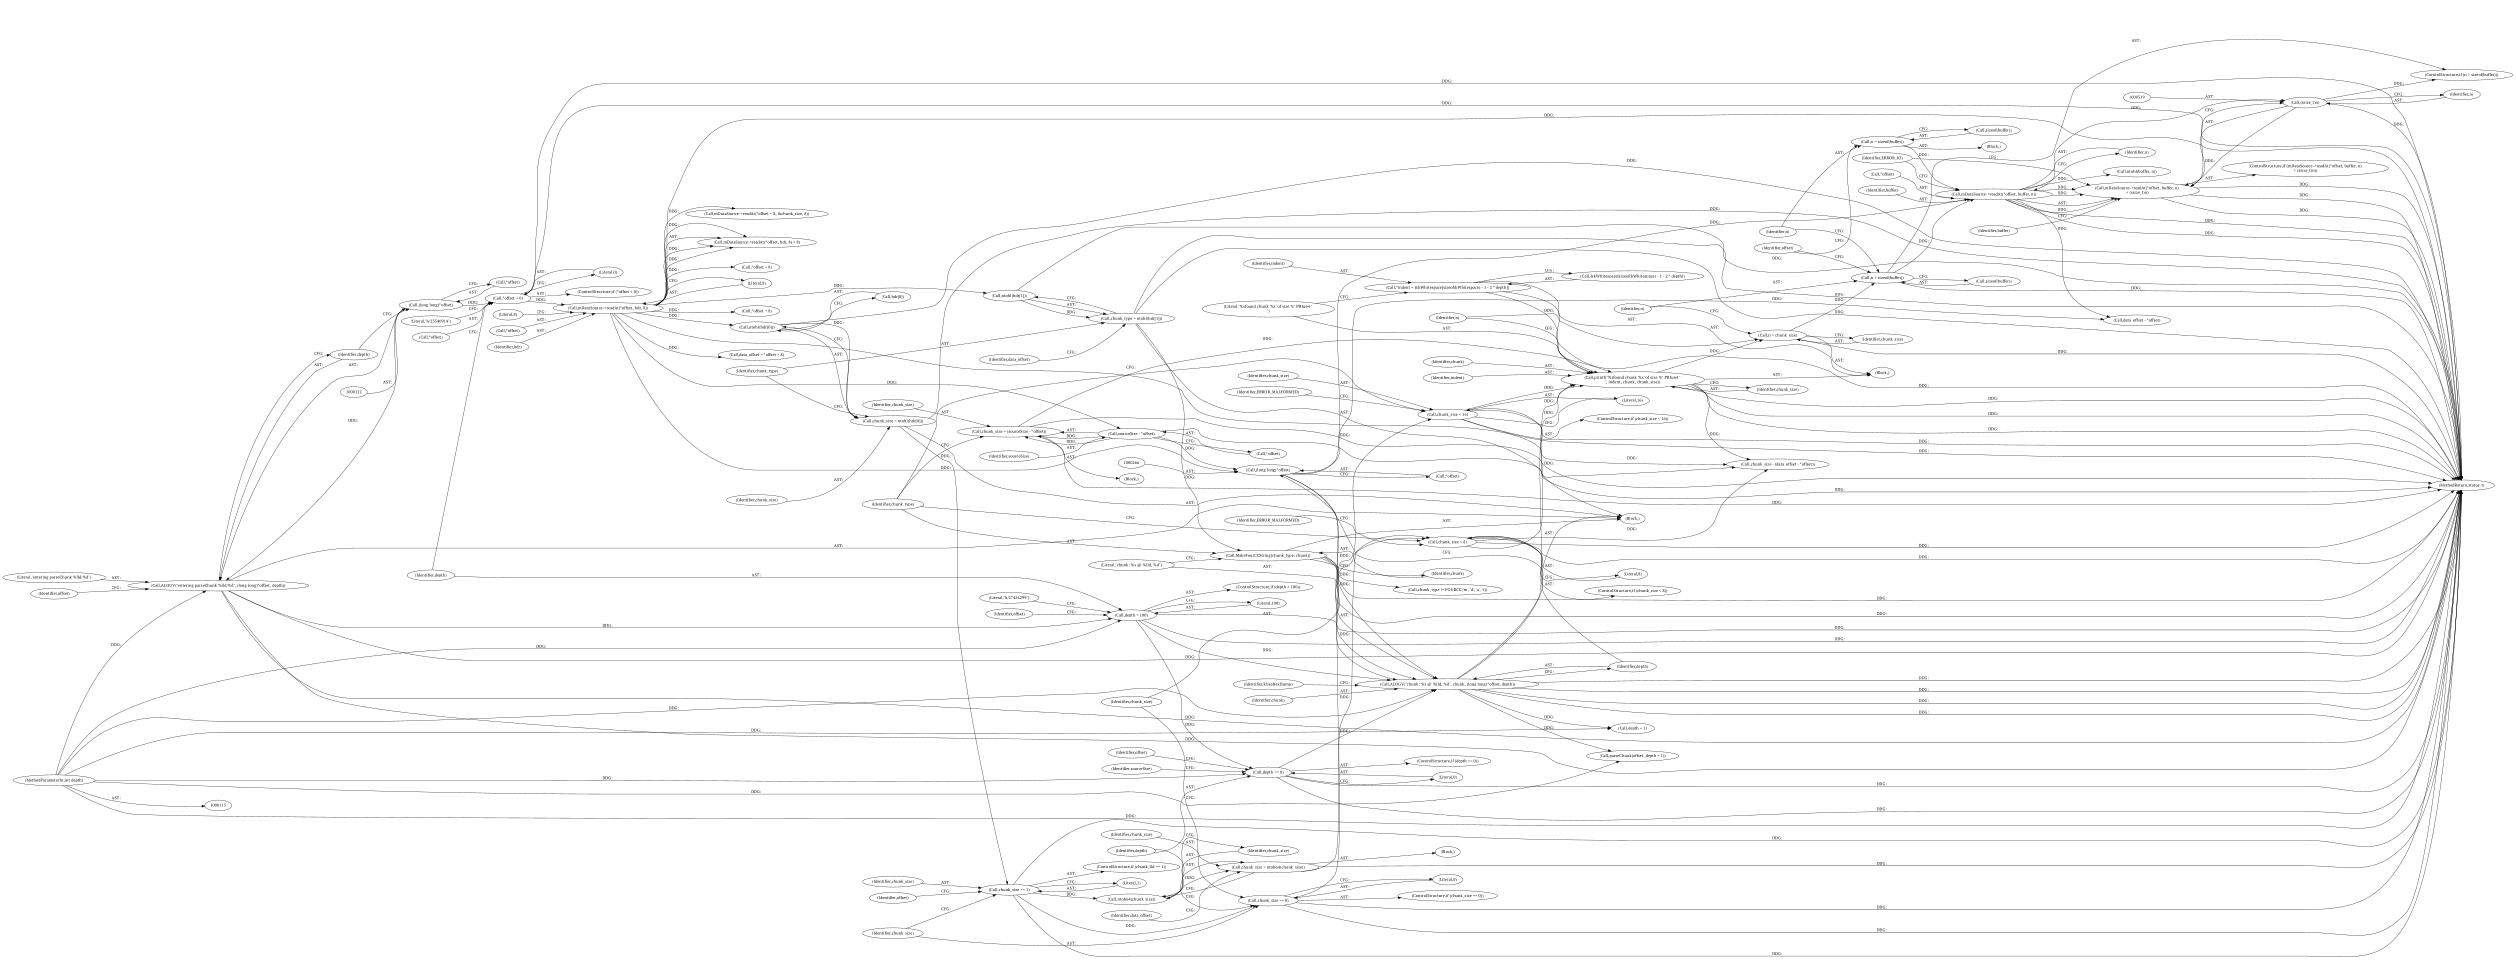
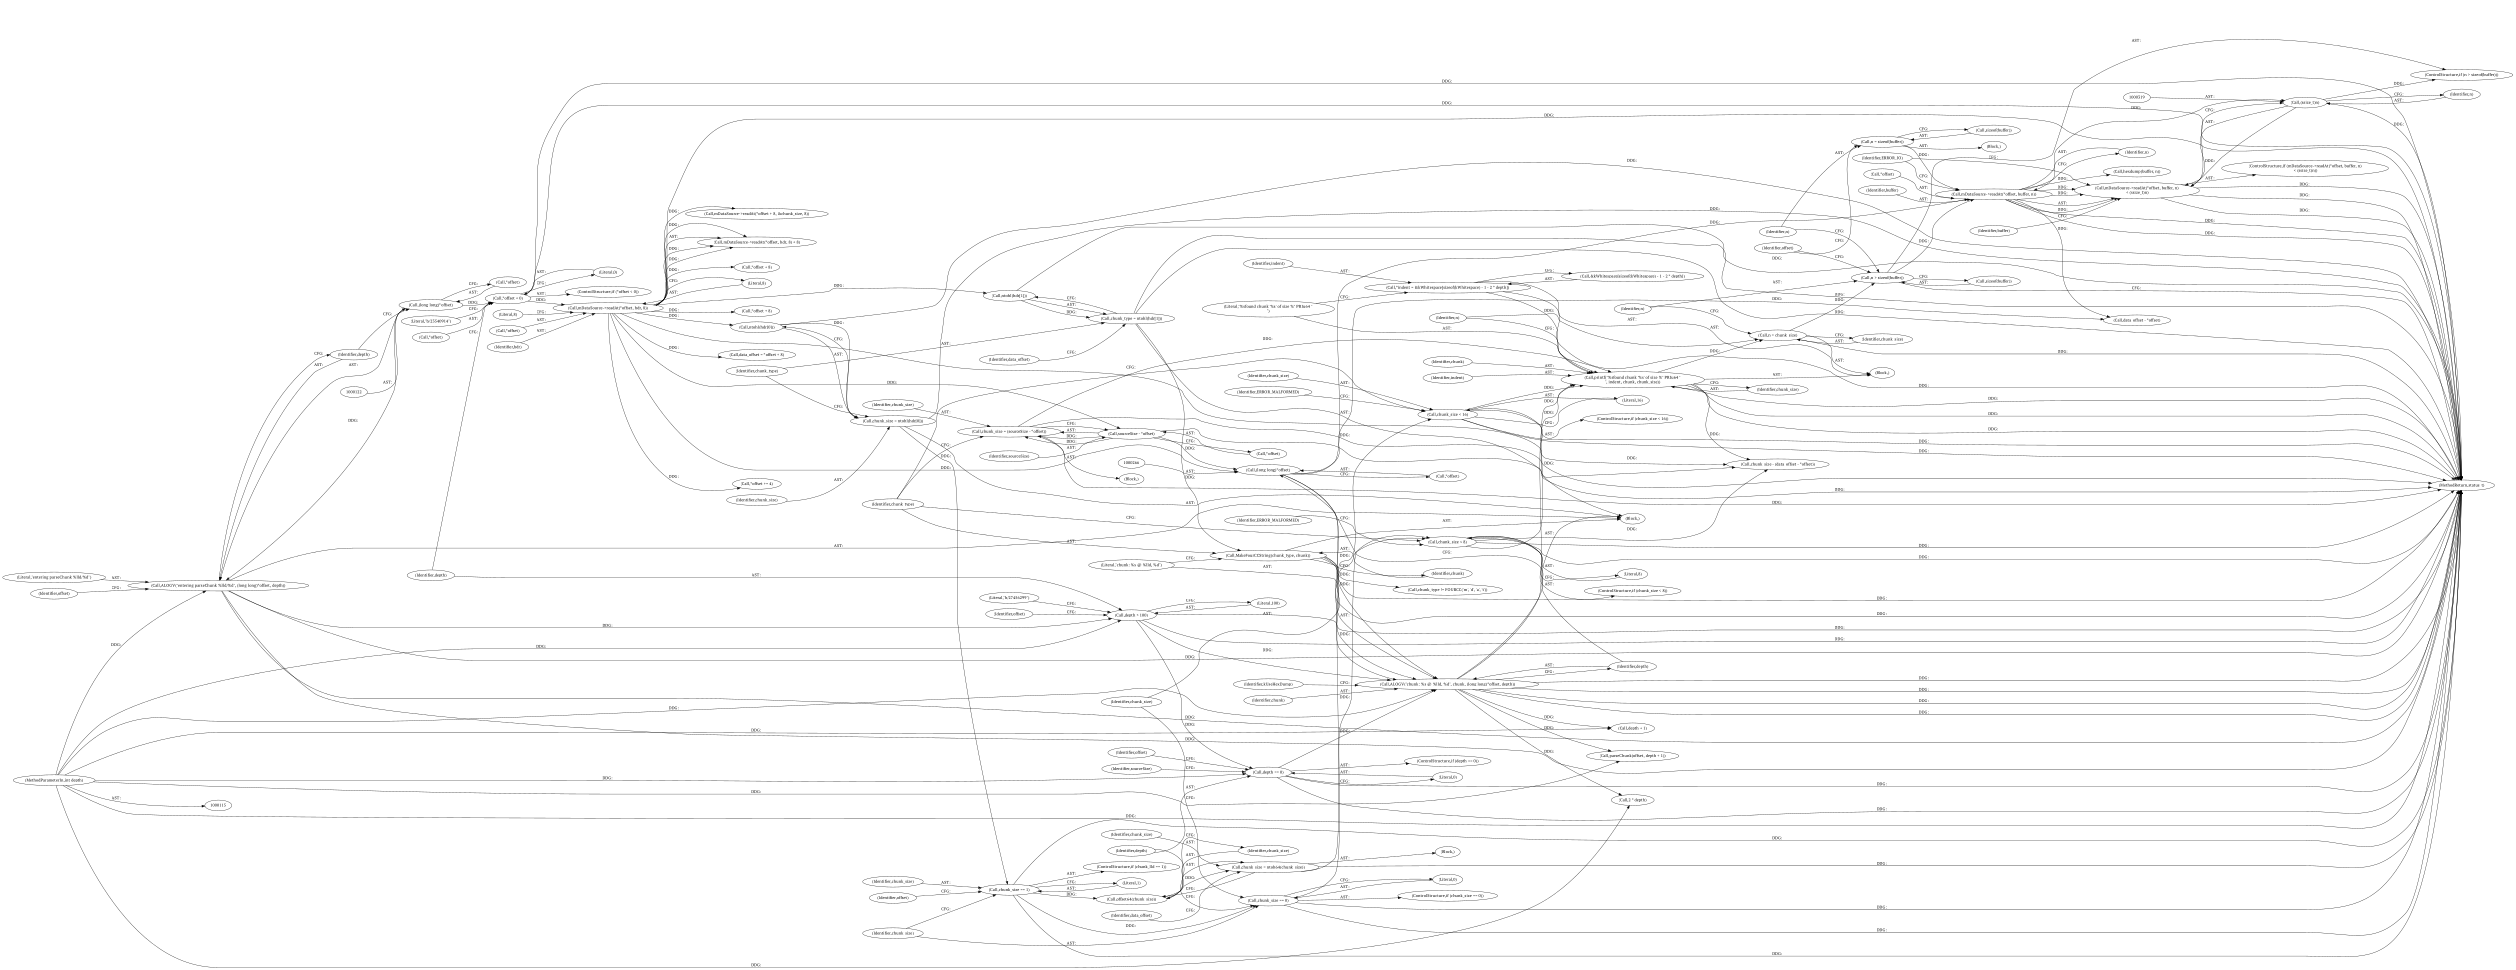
node "(Call,ntohl(buffer, n))": label "(Call,ntohl(buffer, n))" -> "(Call,hexdump(buffer, n))"
edge "(Call,n > sizeof(buffer))" -> "(MethodReturn,status_t)": label "DDG: " -> "CFG: "
node "(Call,hdr[0])": removed
edge "(Call,chunk_size = (sourceSize - *offset))" -> "(Call,sourceSize - *offset)": added, label "CFG:"
node "(Call,*offset += 4)": added
node "(ControlStructure,if (depth > 100))": removed
node "(Call,2 * depth)": added
node "(Call,ntoh64(chunk_size))": label "(Call,ntoh64(chunk_size))" -> "(Call,offset64(chunk_size))"
